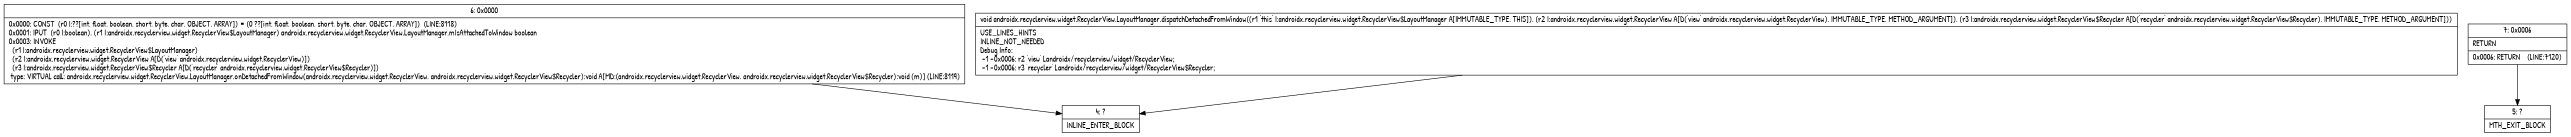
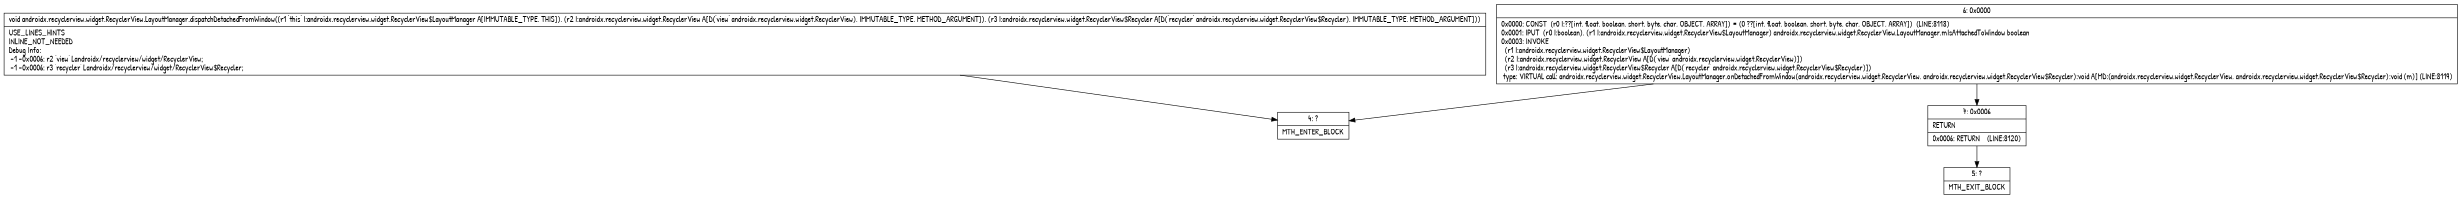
node "7: 0x0006": text "0x0006: RETURN    (LINE:7120)" -> "0x0006: RETURN    (LINE:8120)"
edge "6: 0x0000" -> "7: 0x0006": added
node "4: ?": text "INLINE_ENTER_BLOCK" -> "MTH_ENTER_BLOCK"
